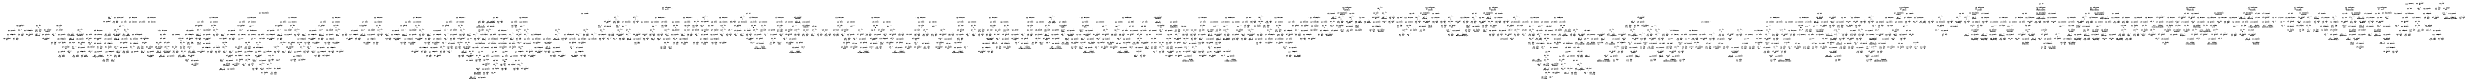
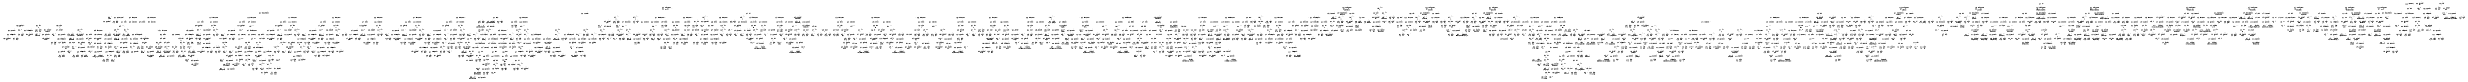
node "227254": added
node "227135": added
node "226280": added
